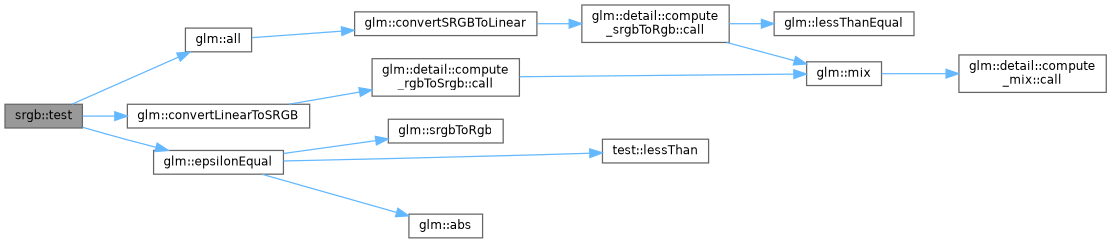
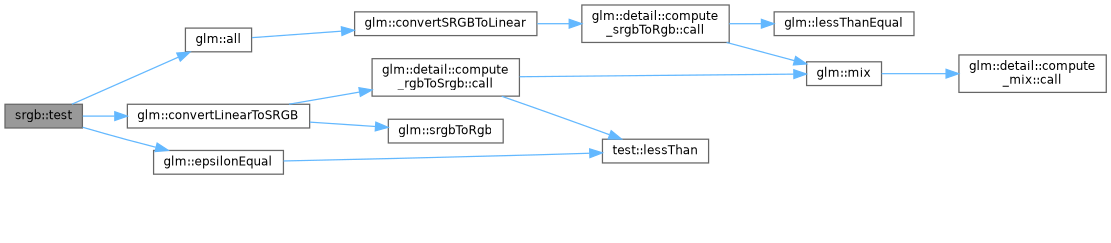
edge "glm::detail::compute _rgbToSrgb::call" -> "test::lessThan": added
edge "glm::epsilonEqual" -> "glm::srgbToRgb": now "glm::convertLinearToSRGB" -> "glm::srgbToRgb"
node "glm::abs": removed
